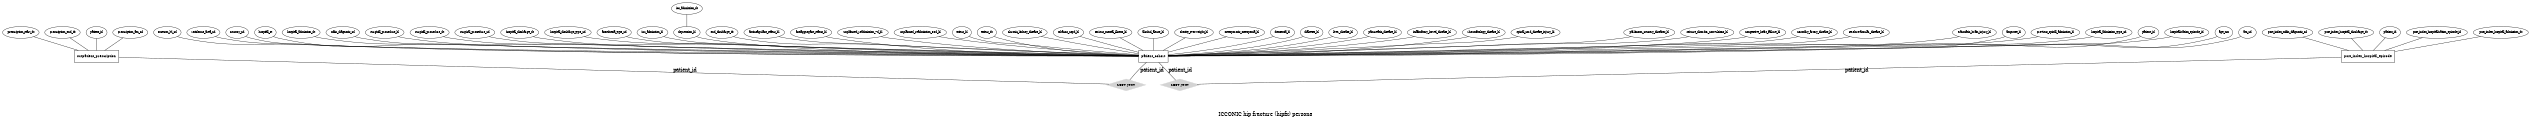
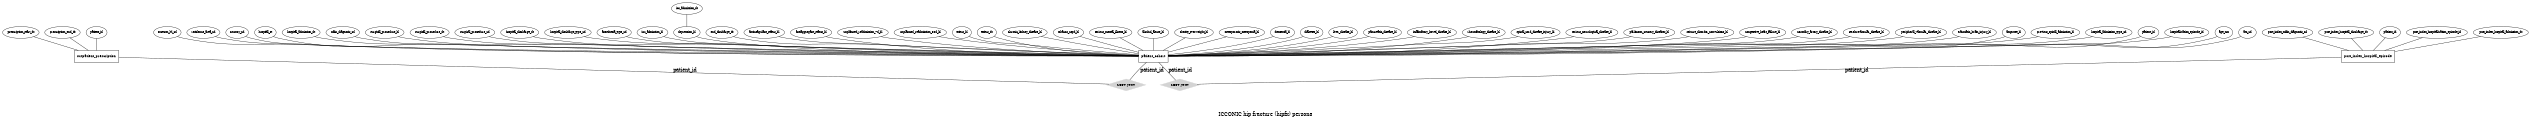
node "prescription_atc_cd": removed
node "serious_neurological_disease_bl": added
node "peripheral_vascular_disease_bl": added
